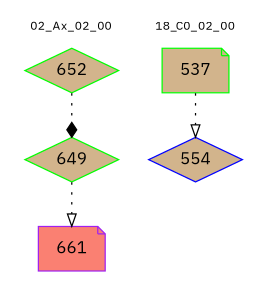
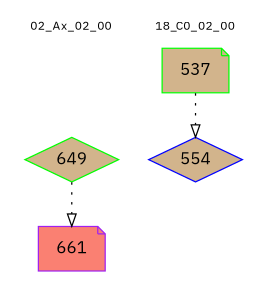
node "652": removed
